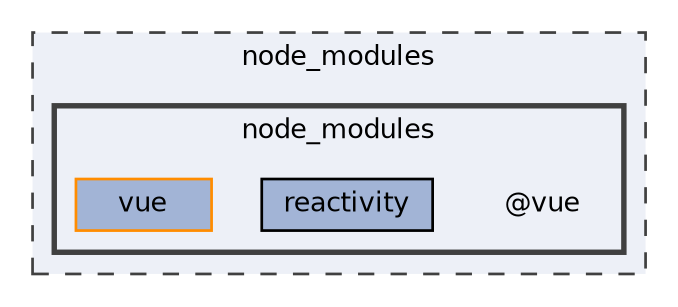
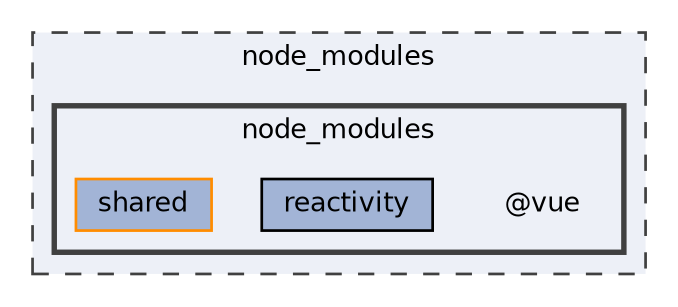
node "vue": label "vue" -> "shared"
